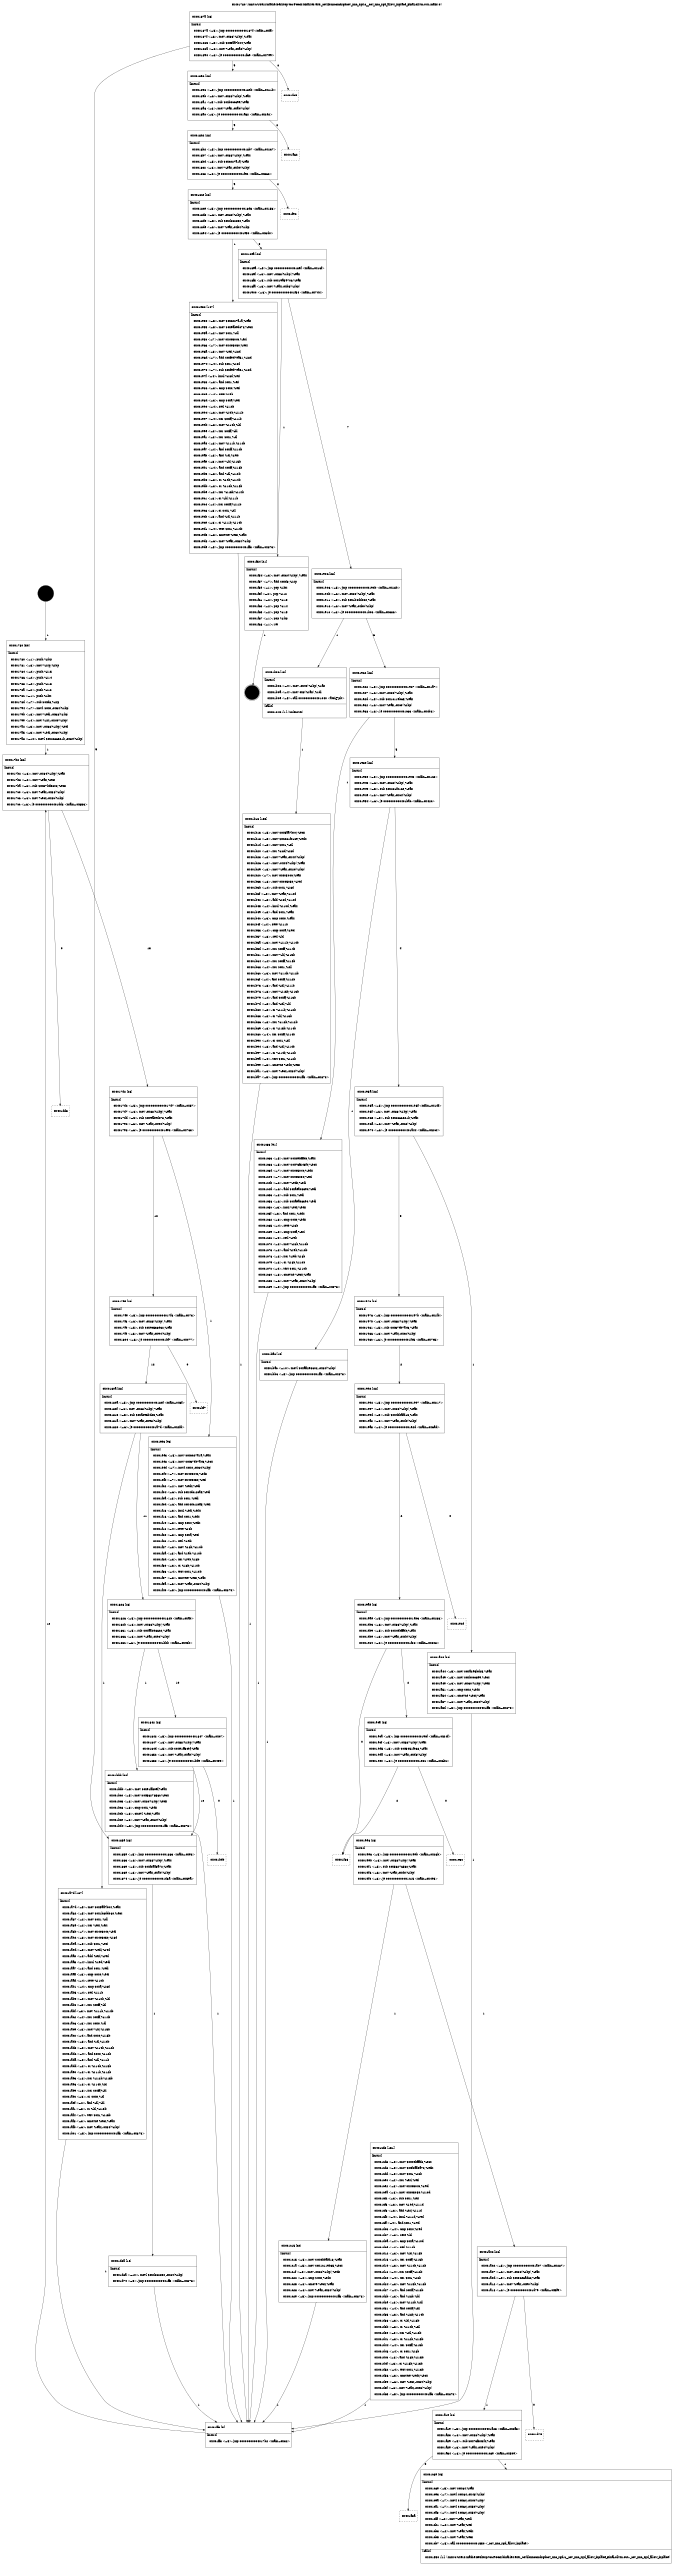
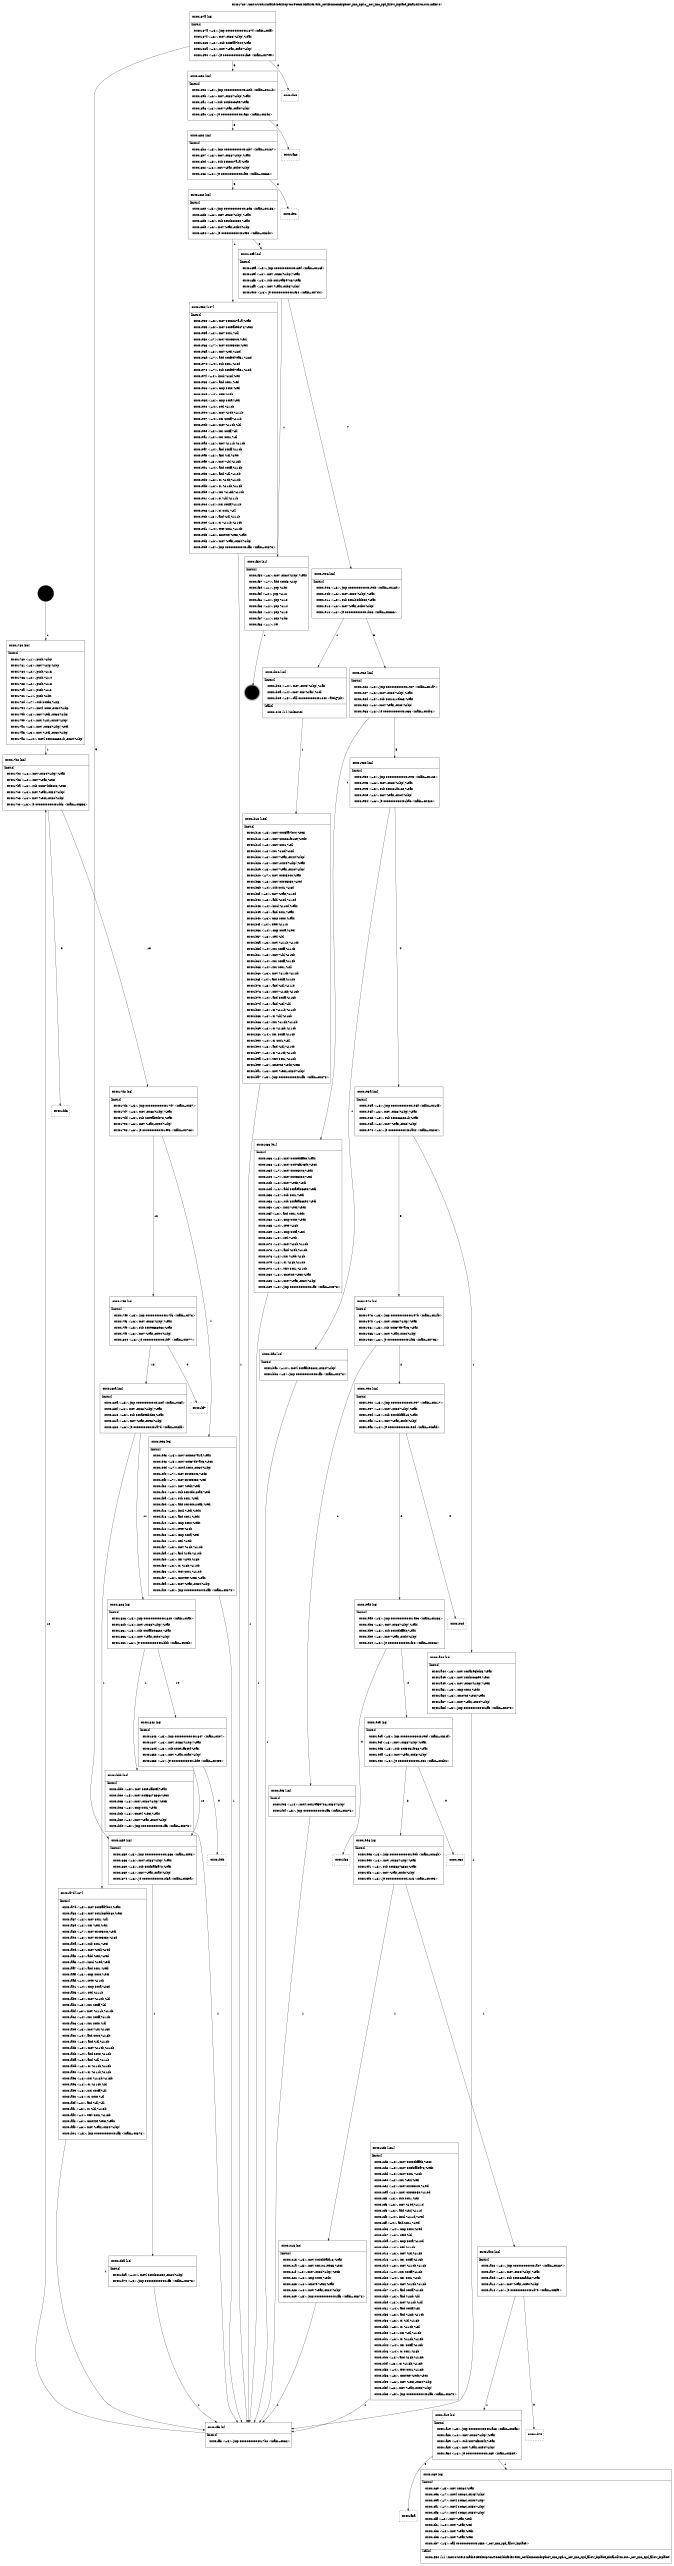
node "0x401f45 [15]": added
edge "0x4019ca [28]" -> "0x401f88": now "0x4019ca [28]" -> "0x4019e6 [28]"
